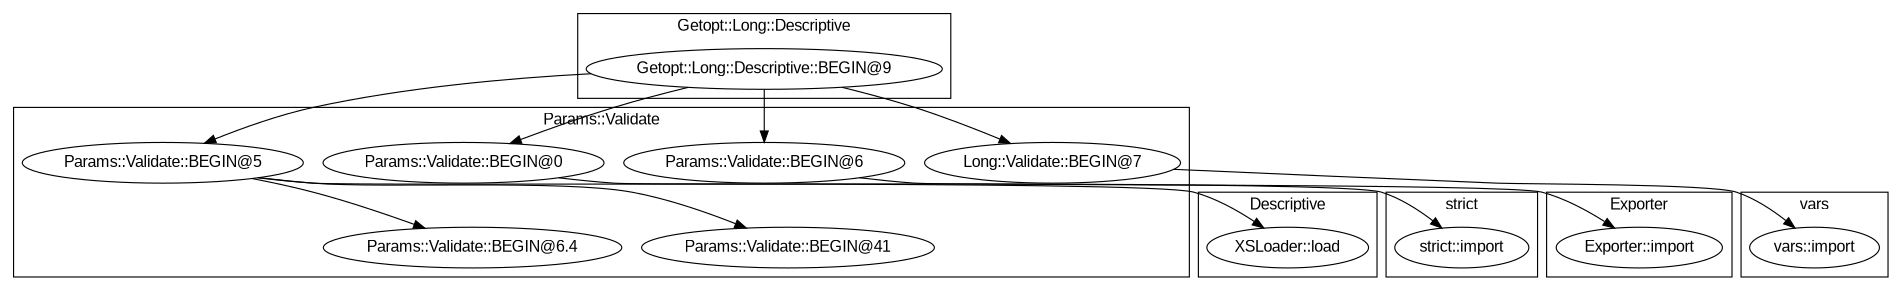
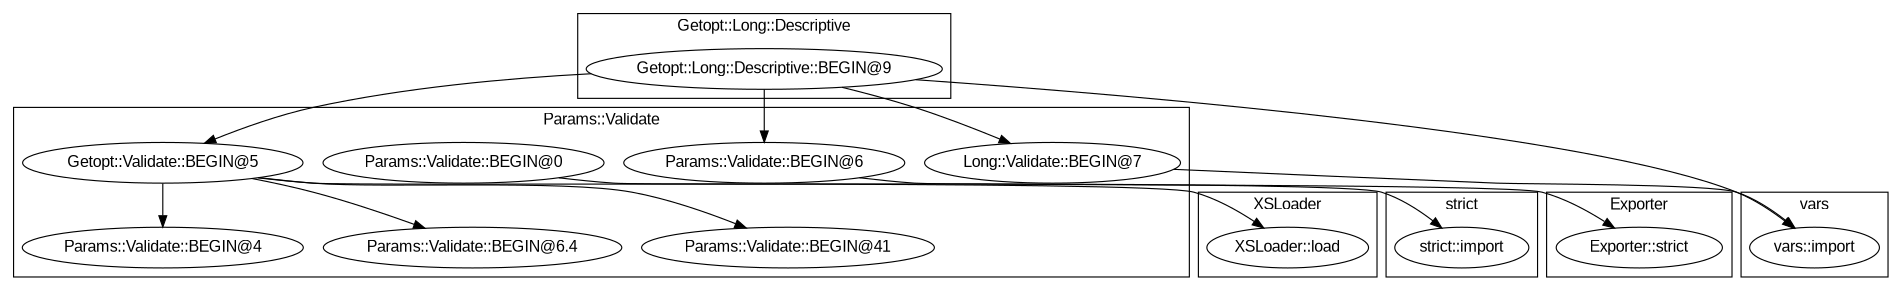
edge "Getopt::Long::Descriptive::BEGIN@9" -> "Params::Validate::BEGIN@0": now "Getopt::Long::Descriptive::BEGIN@9" -> "vars::import"
node "Params::Validate::BEGIN@5": label "Params::Validate::BEGIN@5" -> "Getopt::Validate::BEGIN@5"
cluster "Descriptive": label "Descriptive" -> "XSLoader"
node "Params::Validate::BEGIN@4": added
node "Exporter::import": label "Exporter::import" -> "Exporter::strict"
